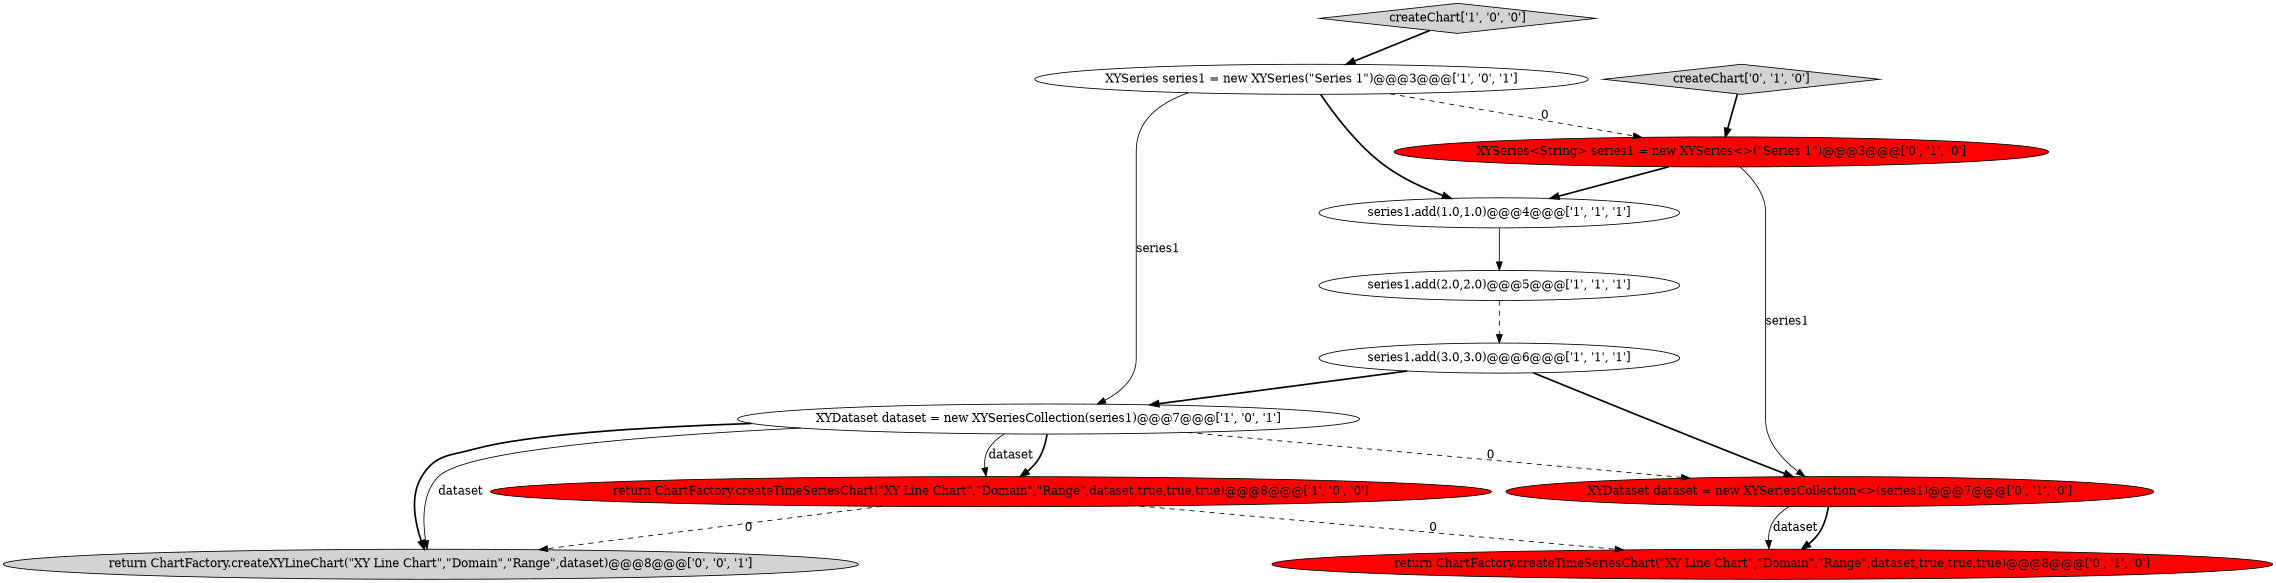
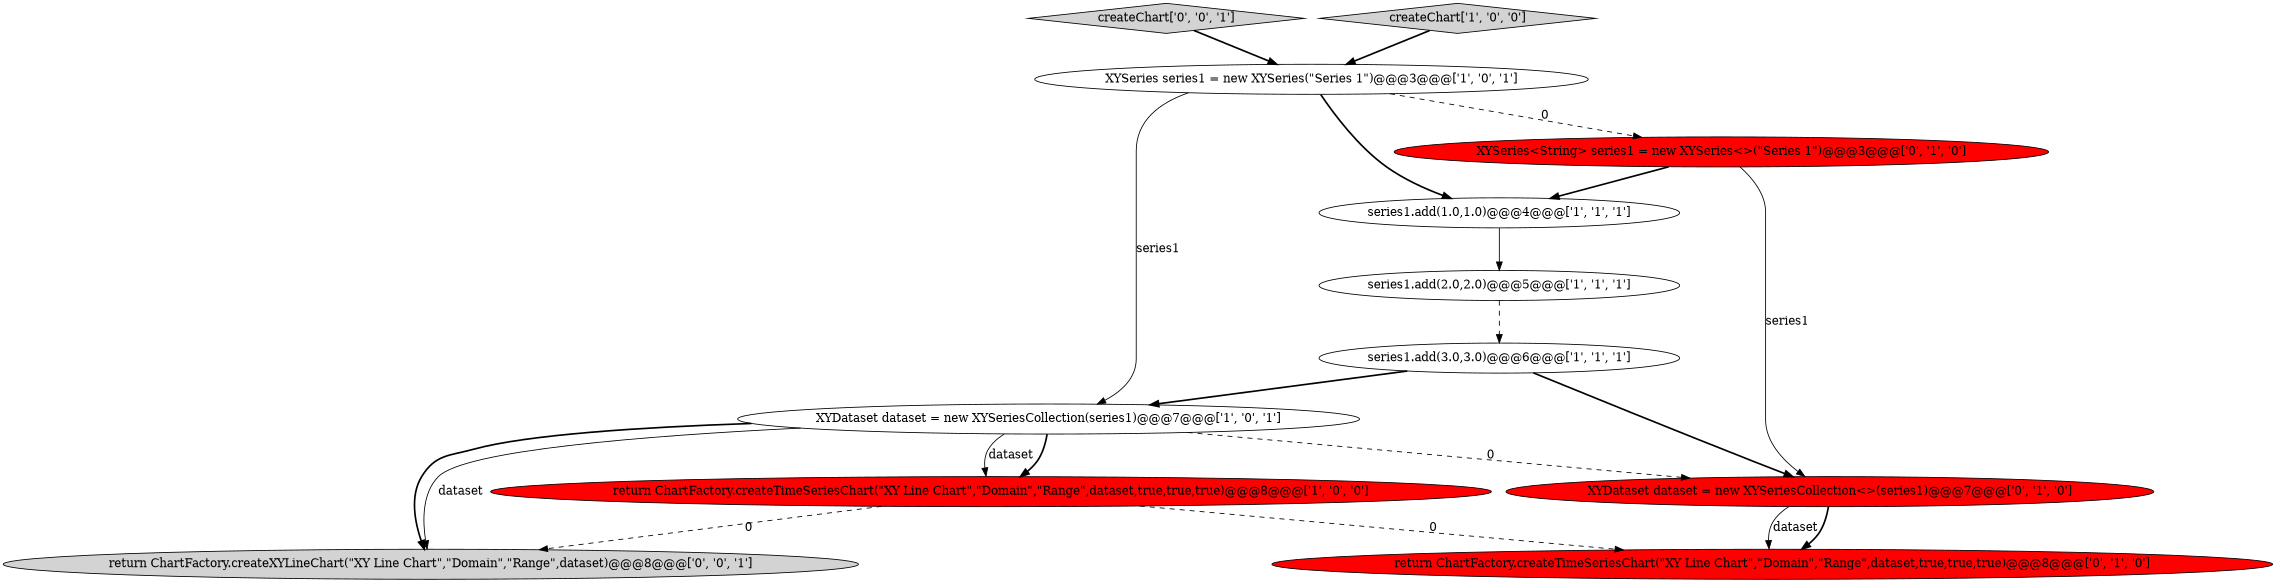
node "createChart['0', '0', '1']": added
node "createChart['0', '1', '0']": removed
